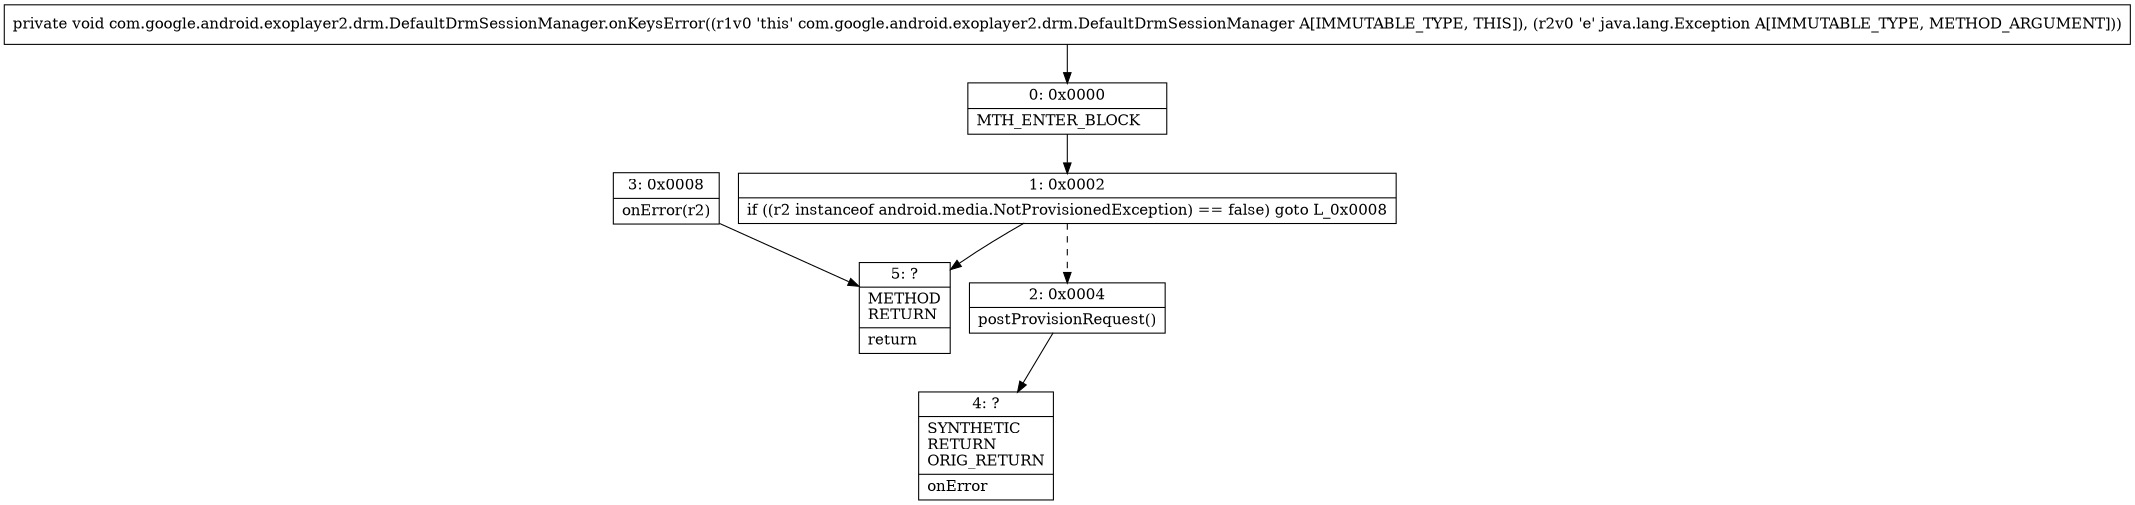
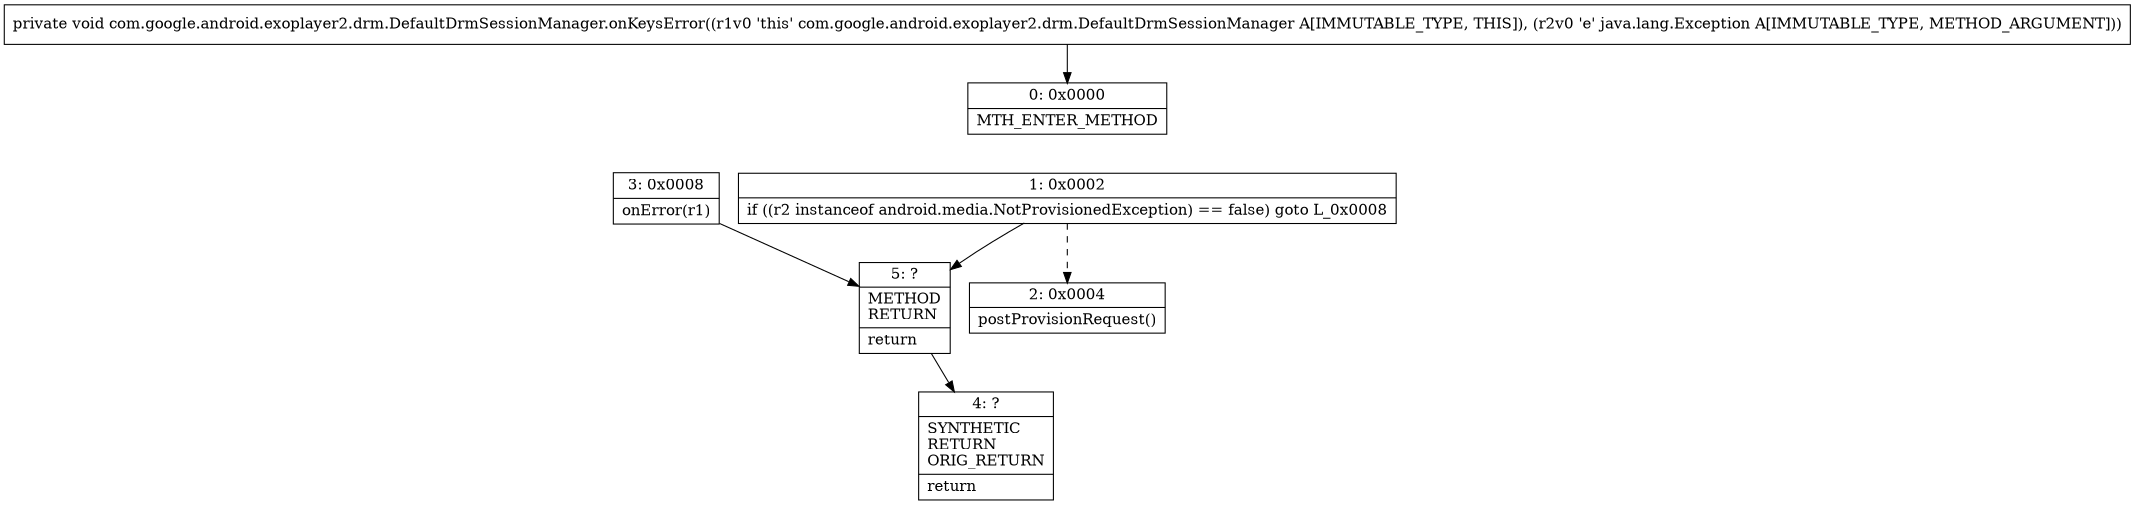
node "0: 0x0000": text "MTH_ENTER_BLOCK" -> "MTH_ENTER_METHOD"
edge "0: 0x0000" -> "1: 0x0002": removed
node "3: 0x0008": text "onError(r2)" -> "onError(r1)"
edge "2: 0x0004" -> "4: ?": now "5: ?" -> "4: ?"
node "4: ?": text "onError" -> "return"
